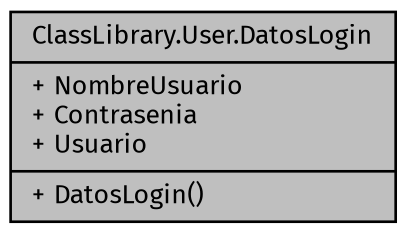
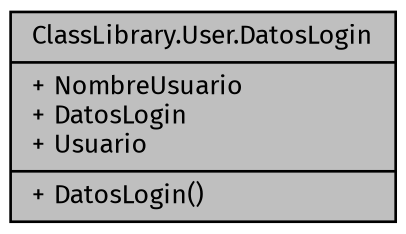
node "ClassLibrary.User.DatosLogin": text "+ Contrasenia" -> "+ DatosLogin"
